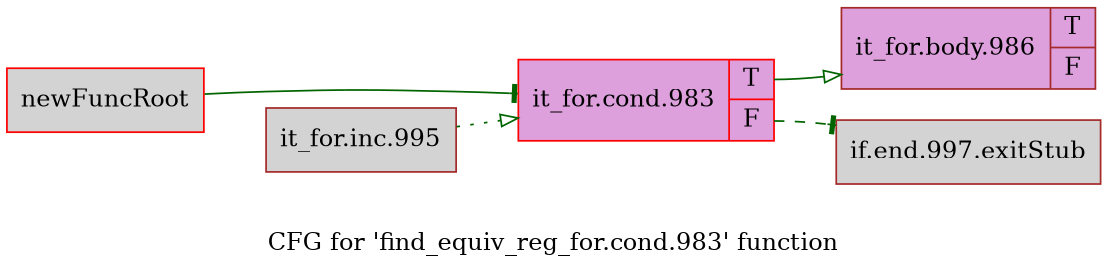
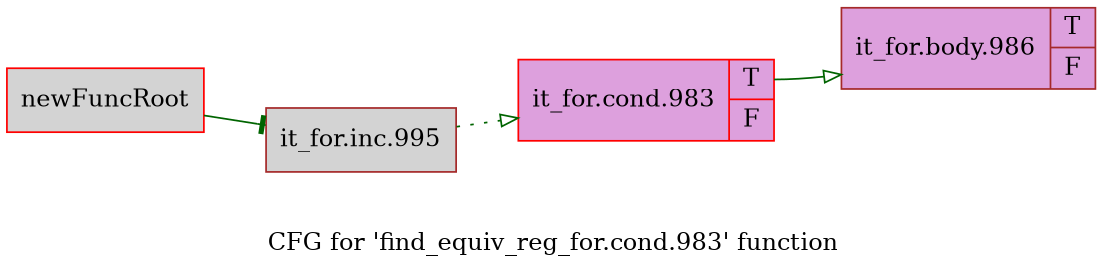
edge "newFuncRoot" -> "it_for.cond.983": now "newFuncRoot" -> "it_for.inc.995"
node "if.end.997.exitStub": removed
